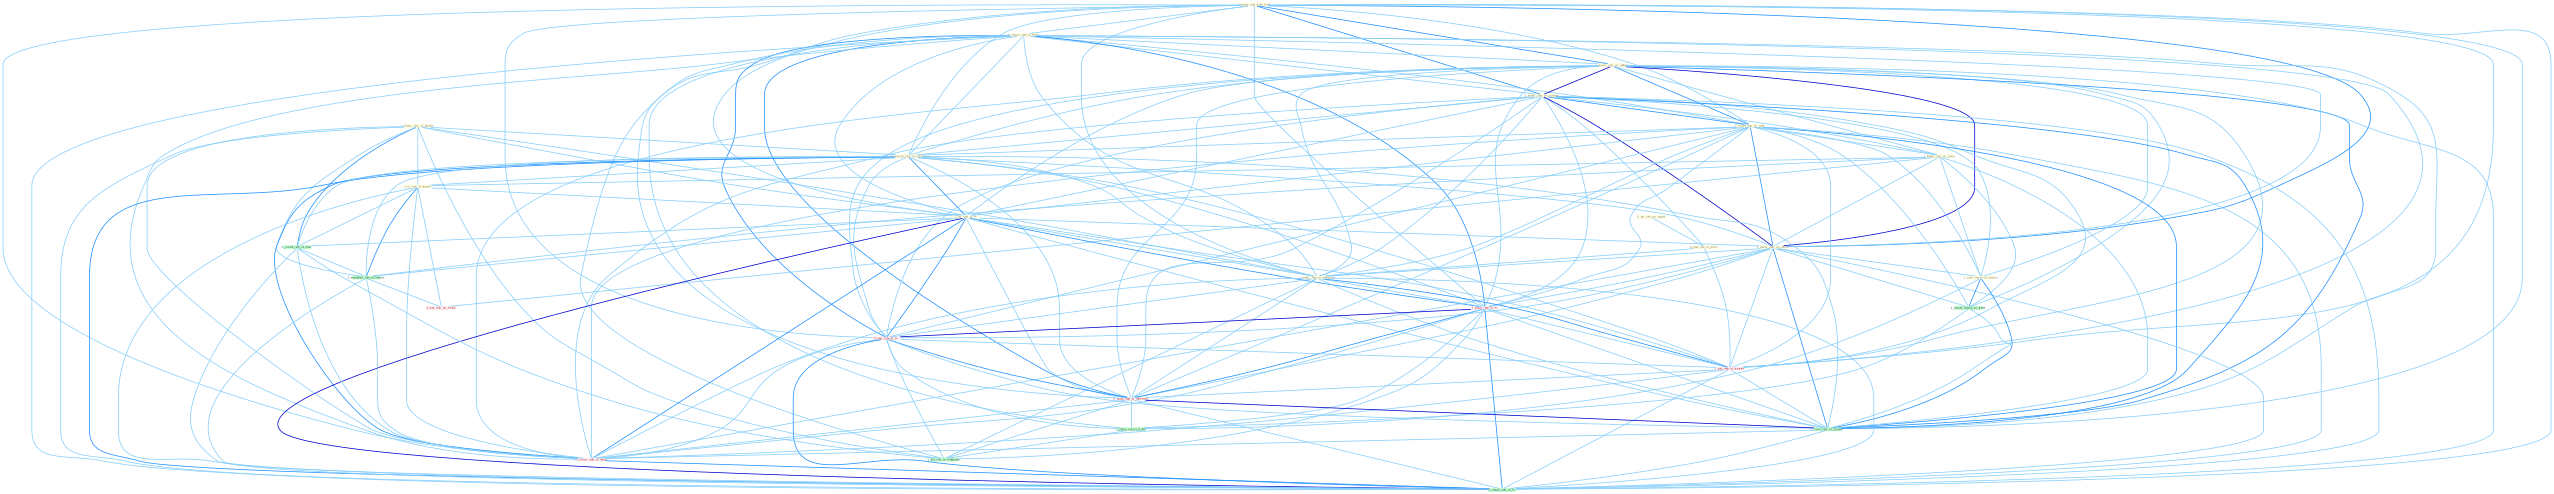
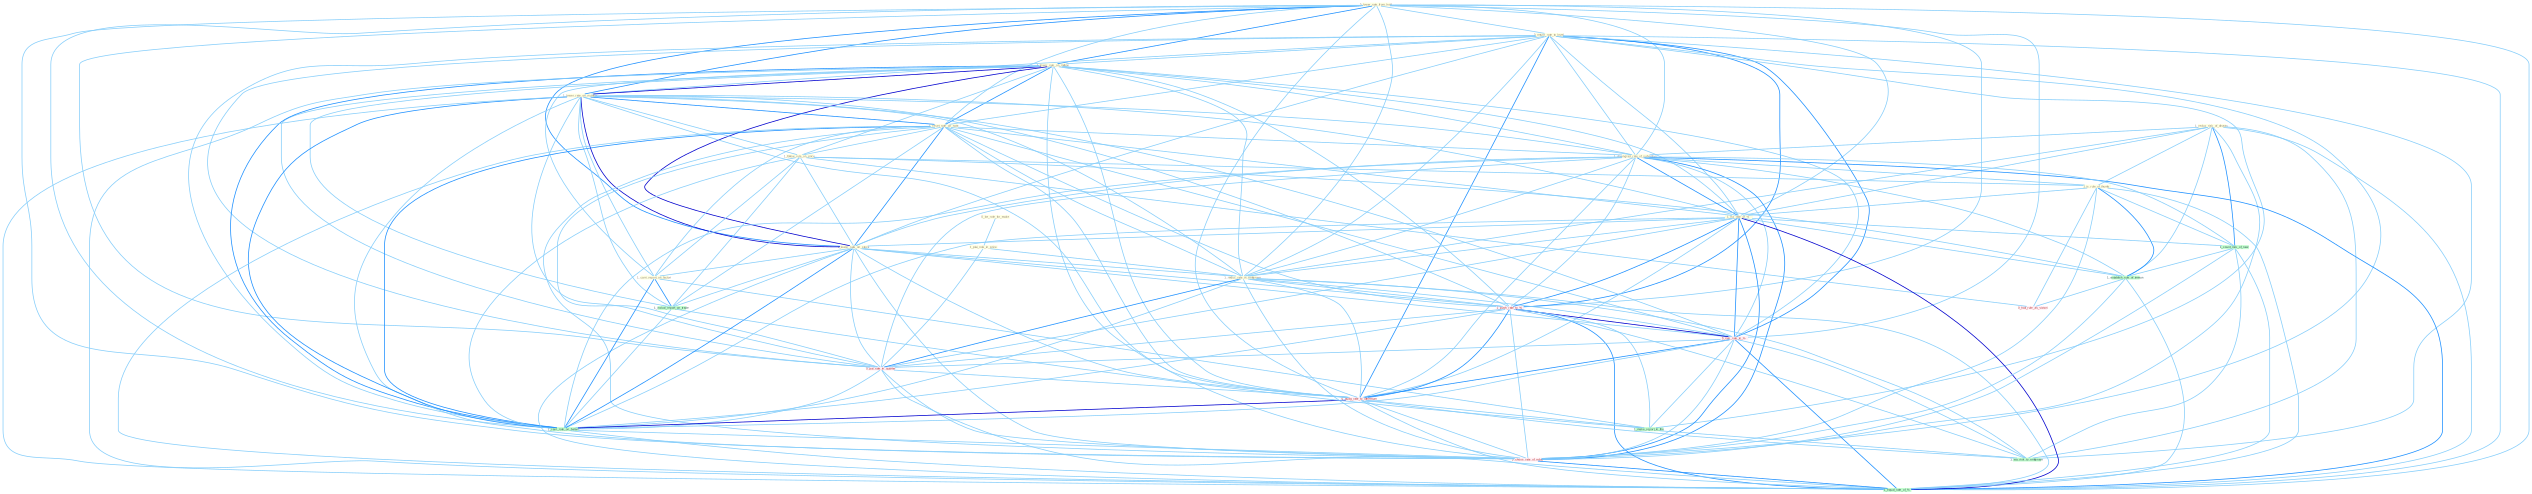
edge "1_lower_rate_on_number" -- "0_plai_role_in_price": now "1_lower_rate_on_number" -- "1_includ_report_on_trade"
